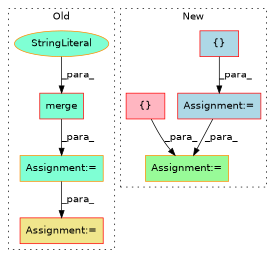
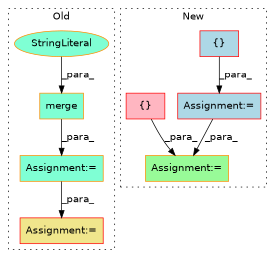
node "merge": color red -> darkorange
